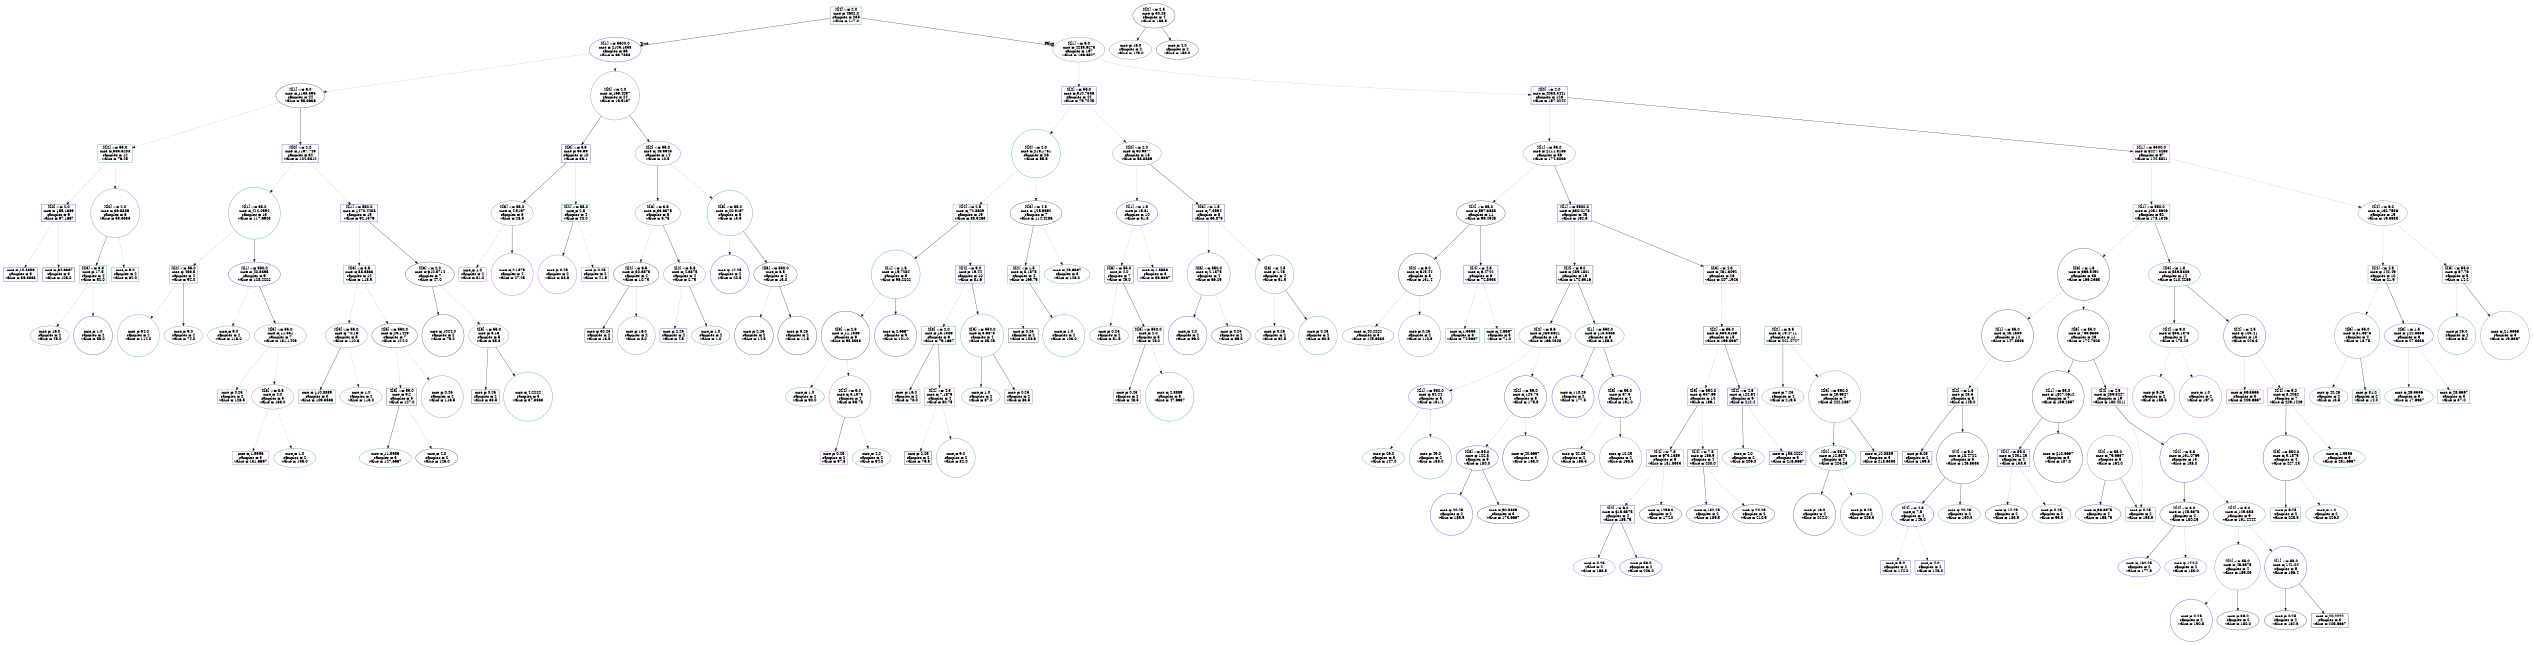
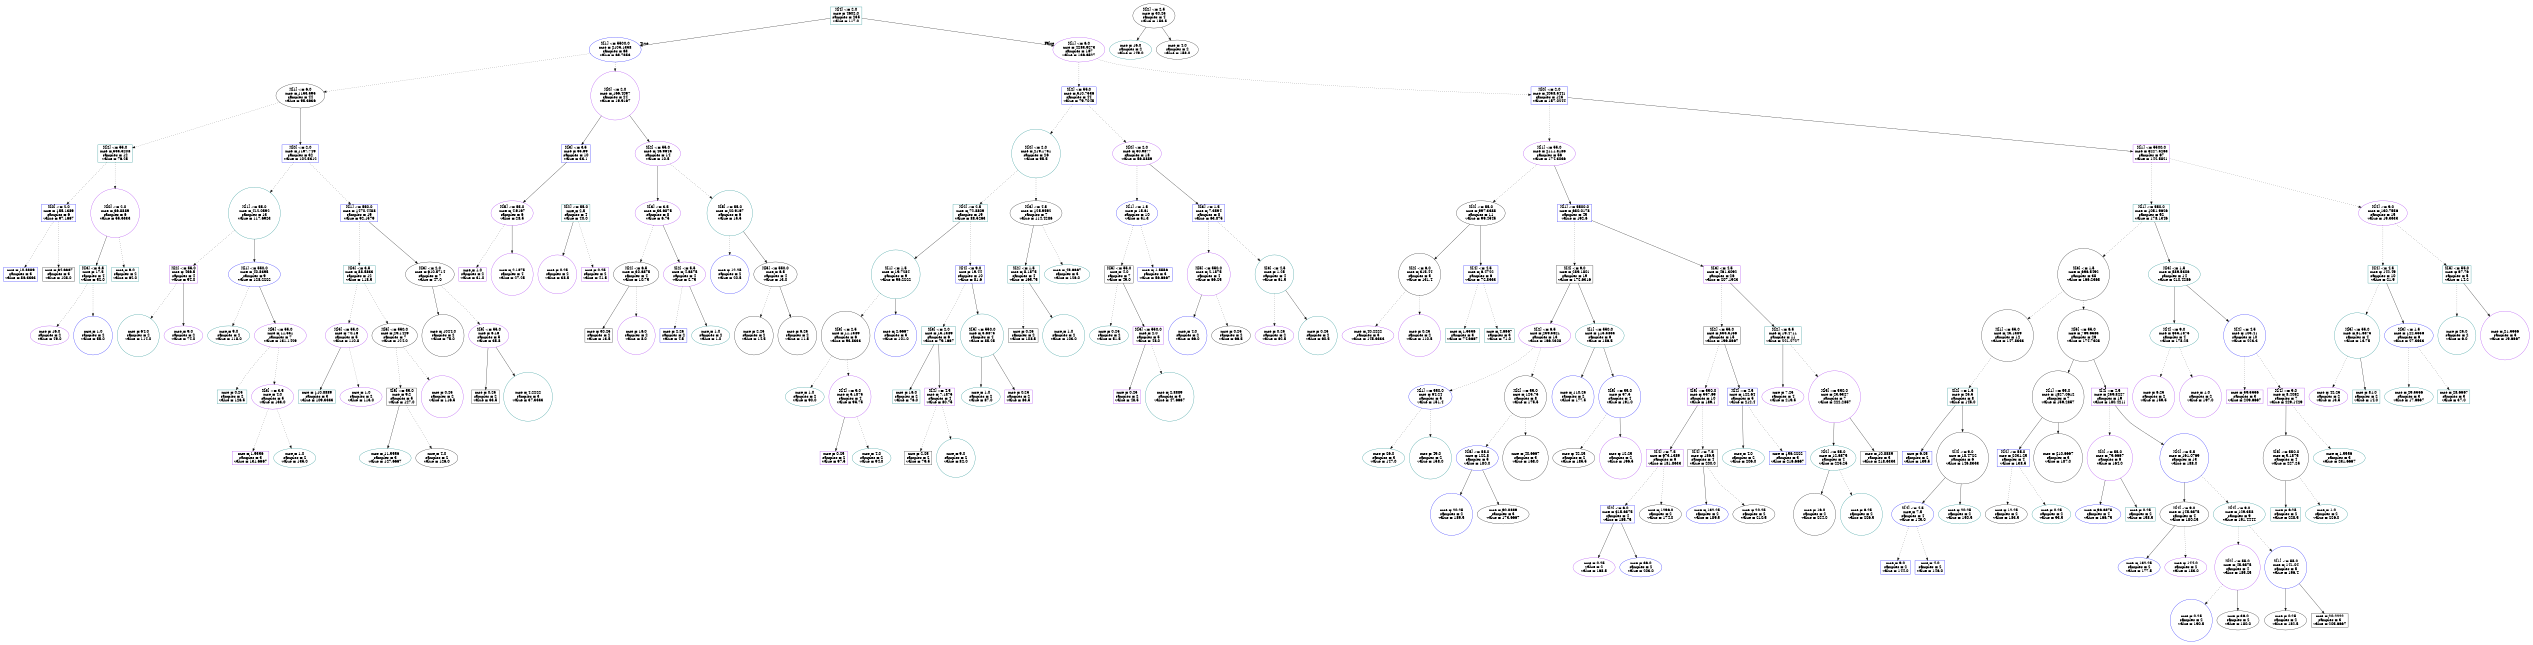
edge "X[3] <= 3.5 mse = 35.69 samples = 10 value = 33.1" -> "X[2] <= 55.0 mse = 2.5 samples = 4 value = 40.0": removed
edge "X[3] <= 4.5 mse = 461.3092 samples = 26 value = 207.1923" -> "X[2] <= 6.5 mse = 19.4711 samples = 11 value = 221.2727": added
edge "X[4] <= 4.5 mse = 259.8227 samples = 19 value = 180.4211" -> "mse = 0.25 samples = 2 value = 158.5": now "X[4] <= 4.5 mse = 259.8227 samples = 19 value = 180.4211" -> "X[2] <= 55.0 mse = 79.6667 samples = 6 value = 164.0"
